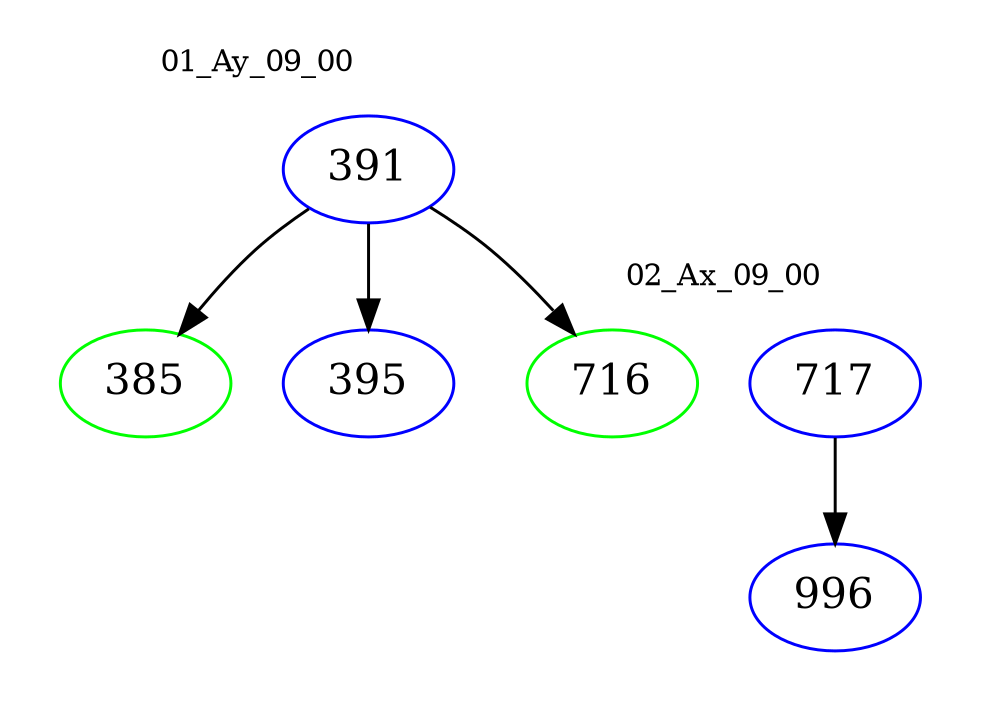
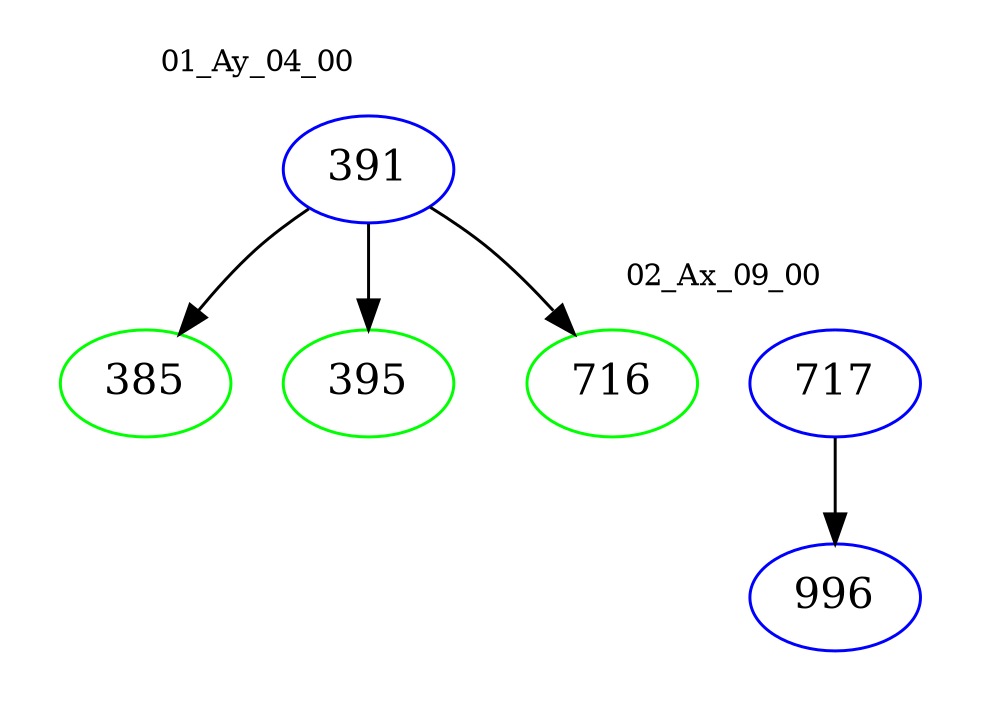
cluster "01_Ay_09_00": label "01_Ay_09_00" -> "01_Ay_04_00"
node "395": color blue -> green
